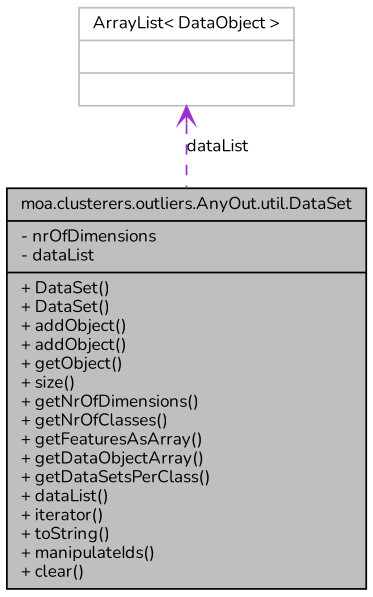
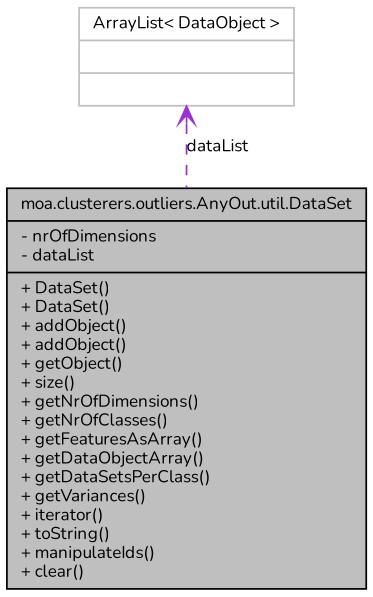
node "moa.clusterers.outliers.AnyOut.util.DataSet": text "+ dataList()" -> "+ getVariances()"
